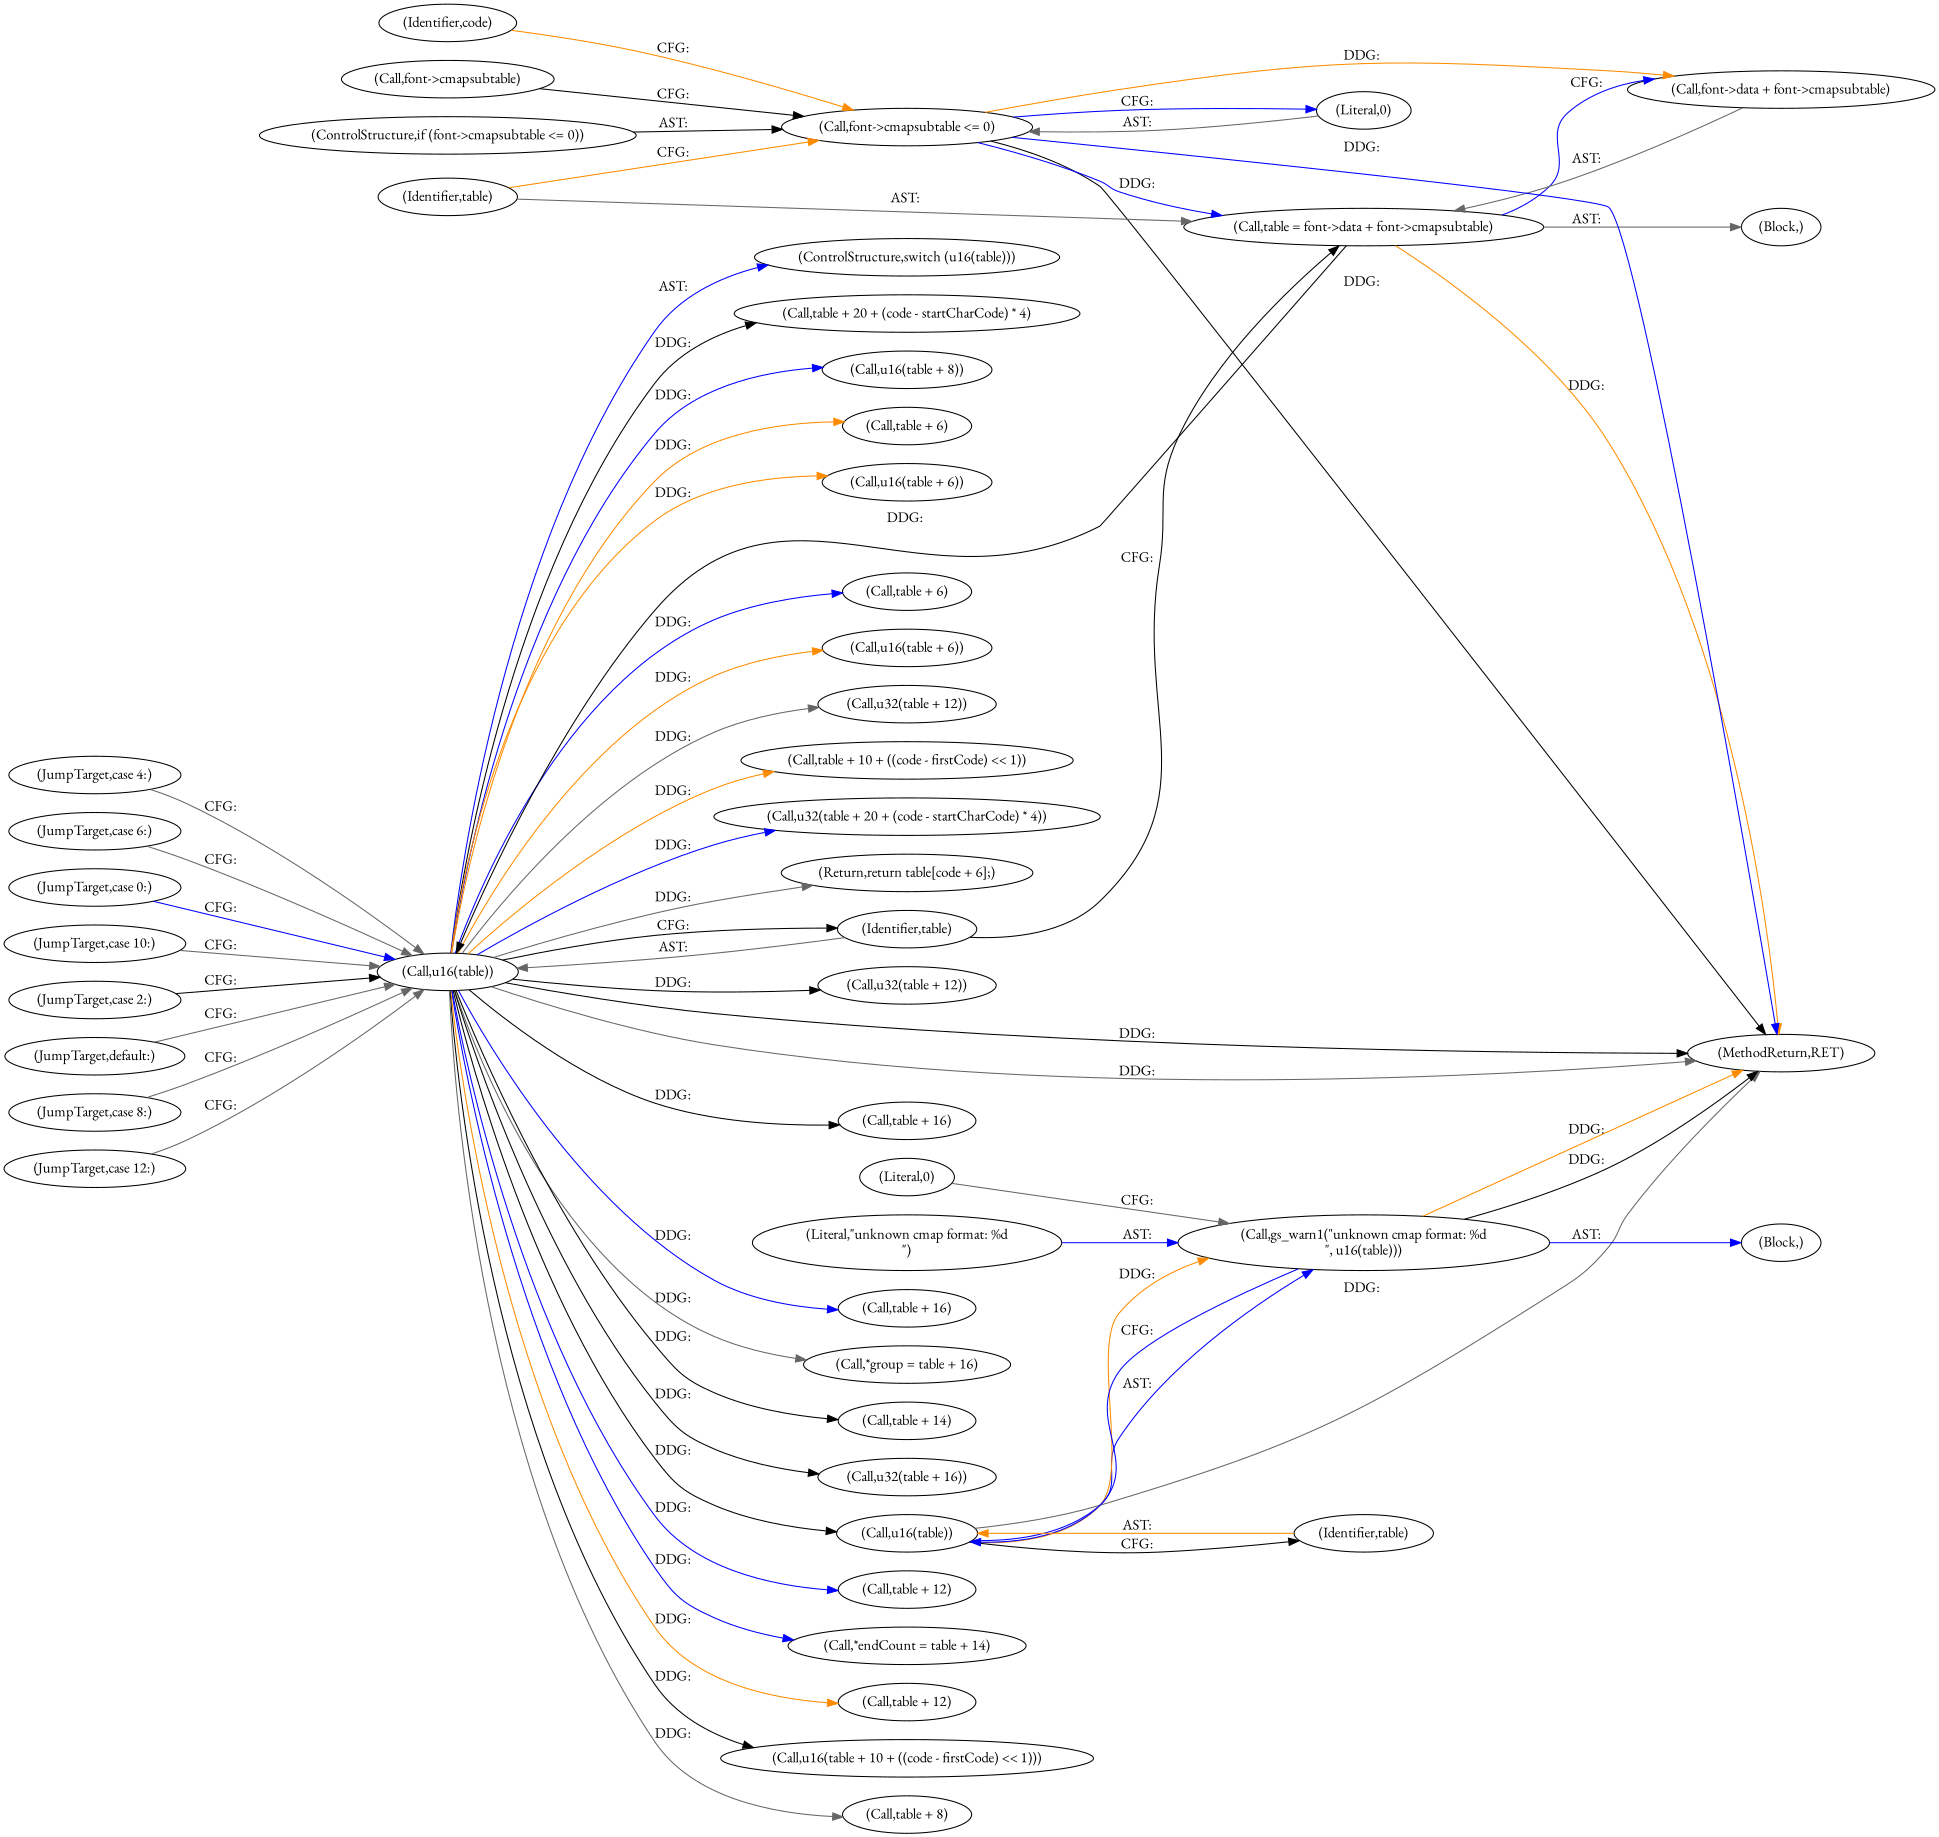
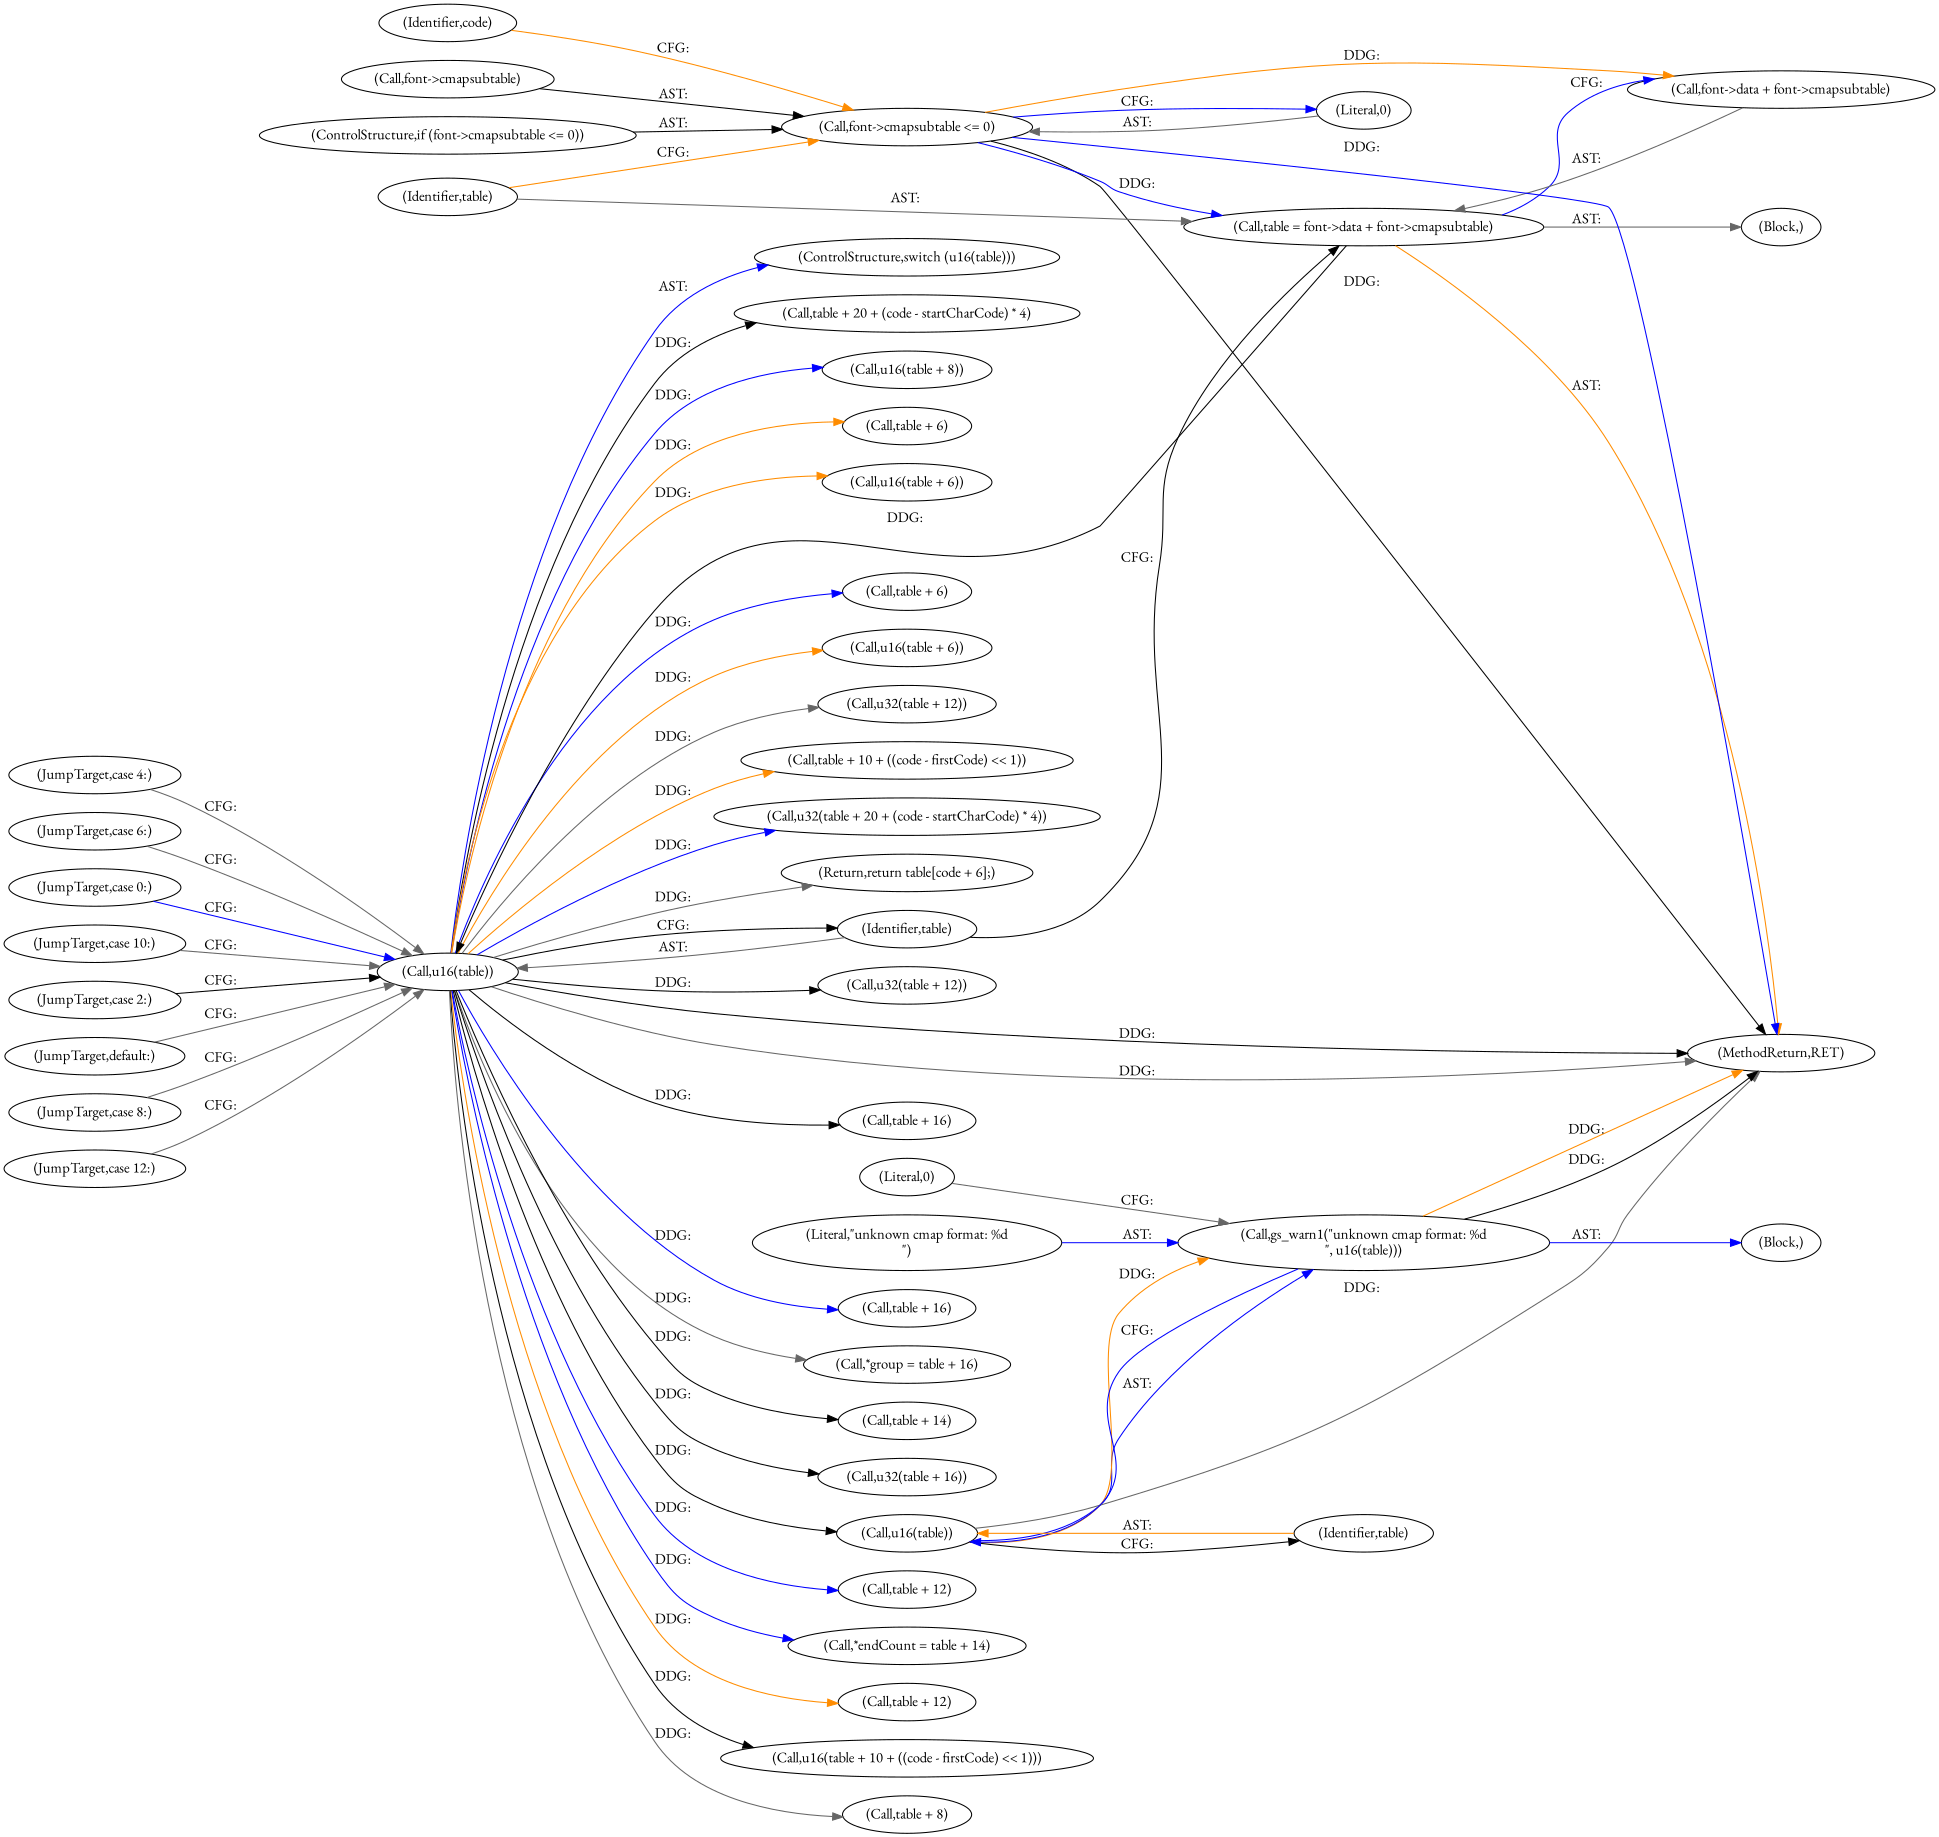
edge "(Call,font->cmapsubtable)" -> "(Call,font->cmapsubtable <= 0)": label "CFG: " -> "AST: "
edge "(Call,table = font->data + font->cmapsubtable)" -> "(MethodReturn,RET)": label "DDG: " -> "AST: "
